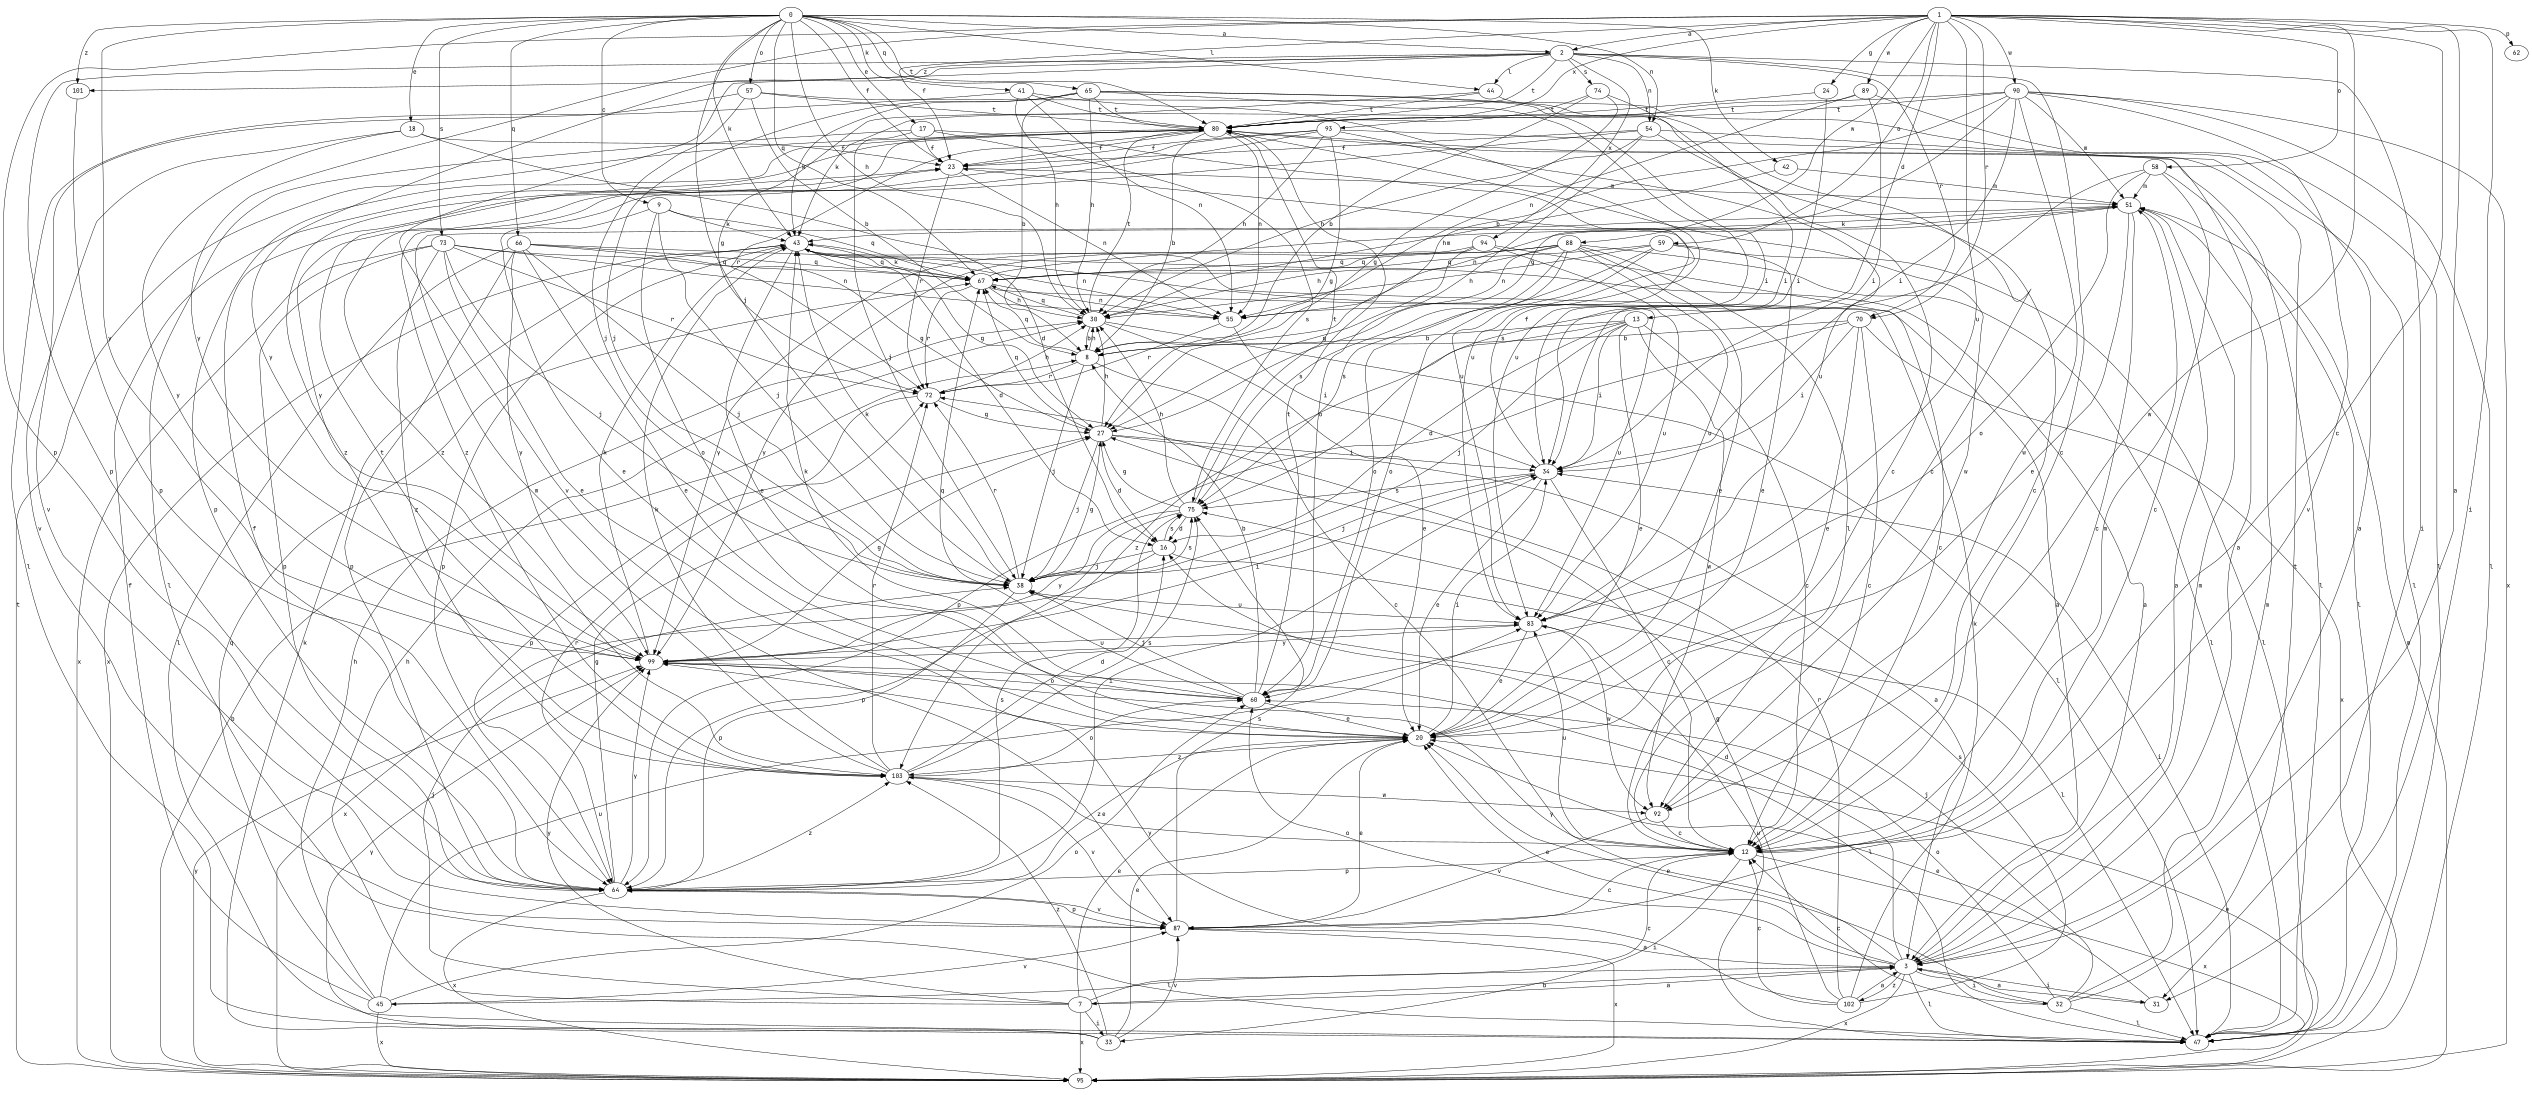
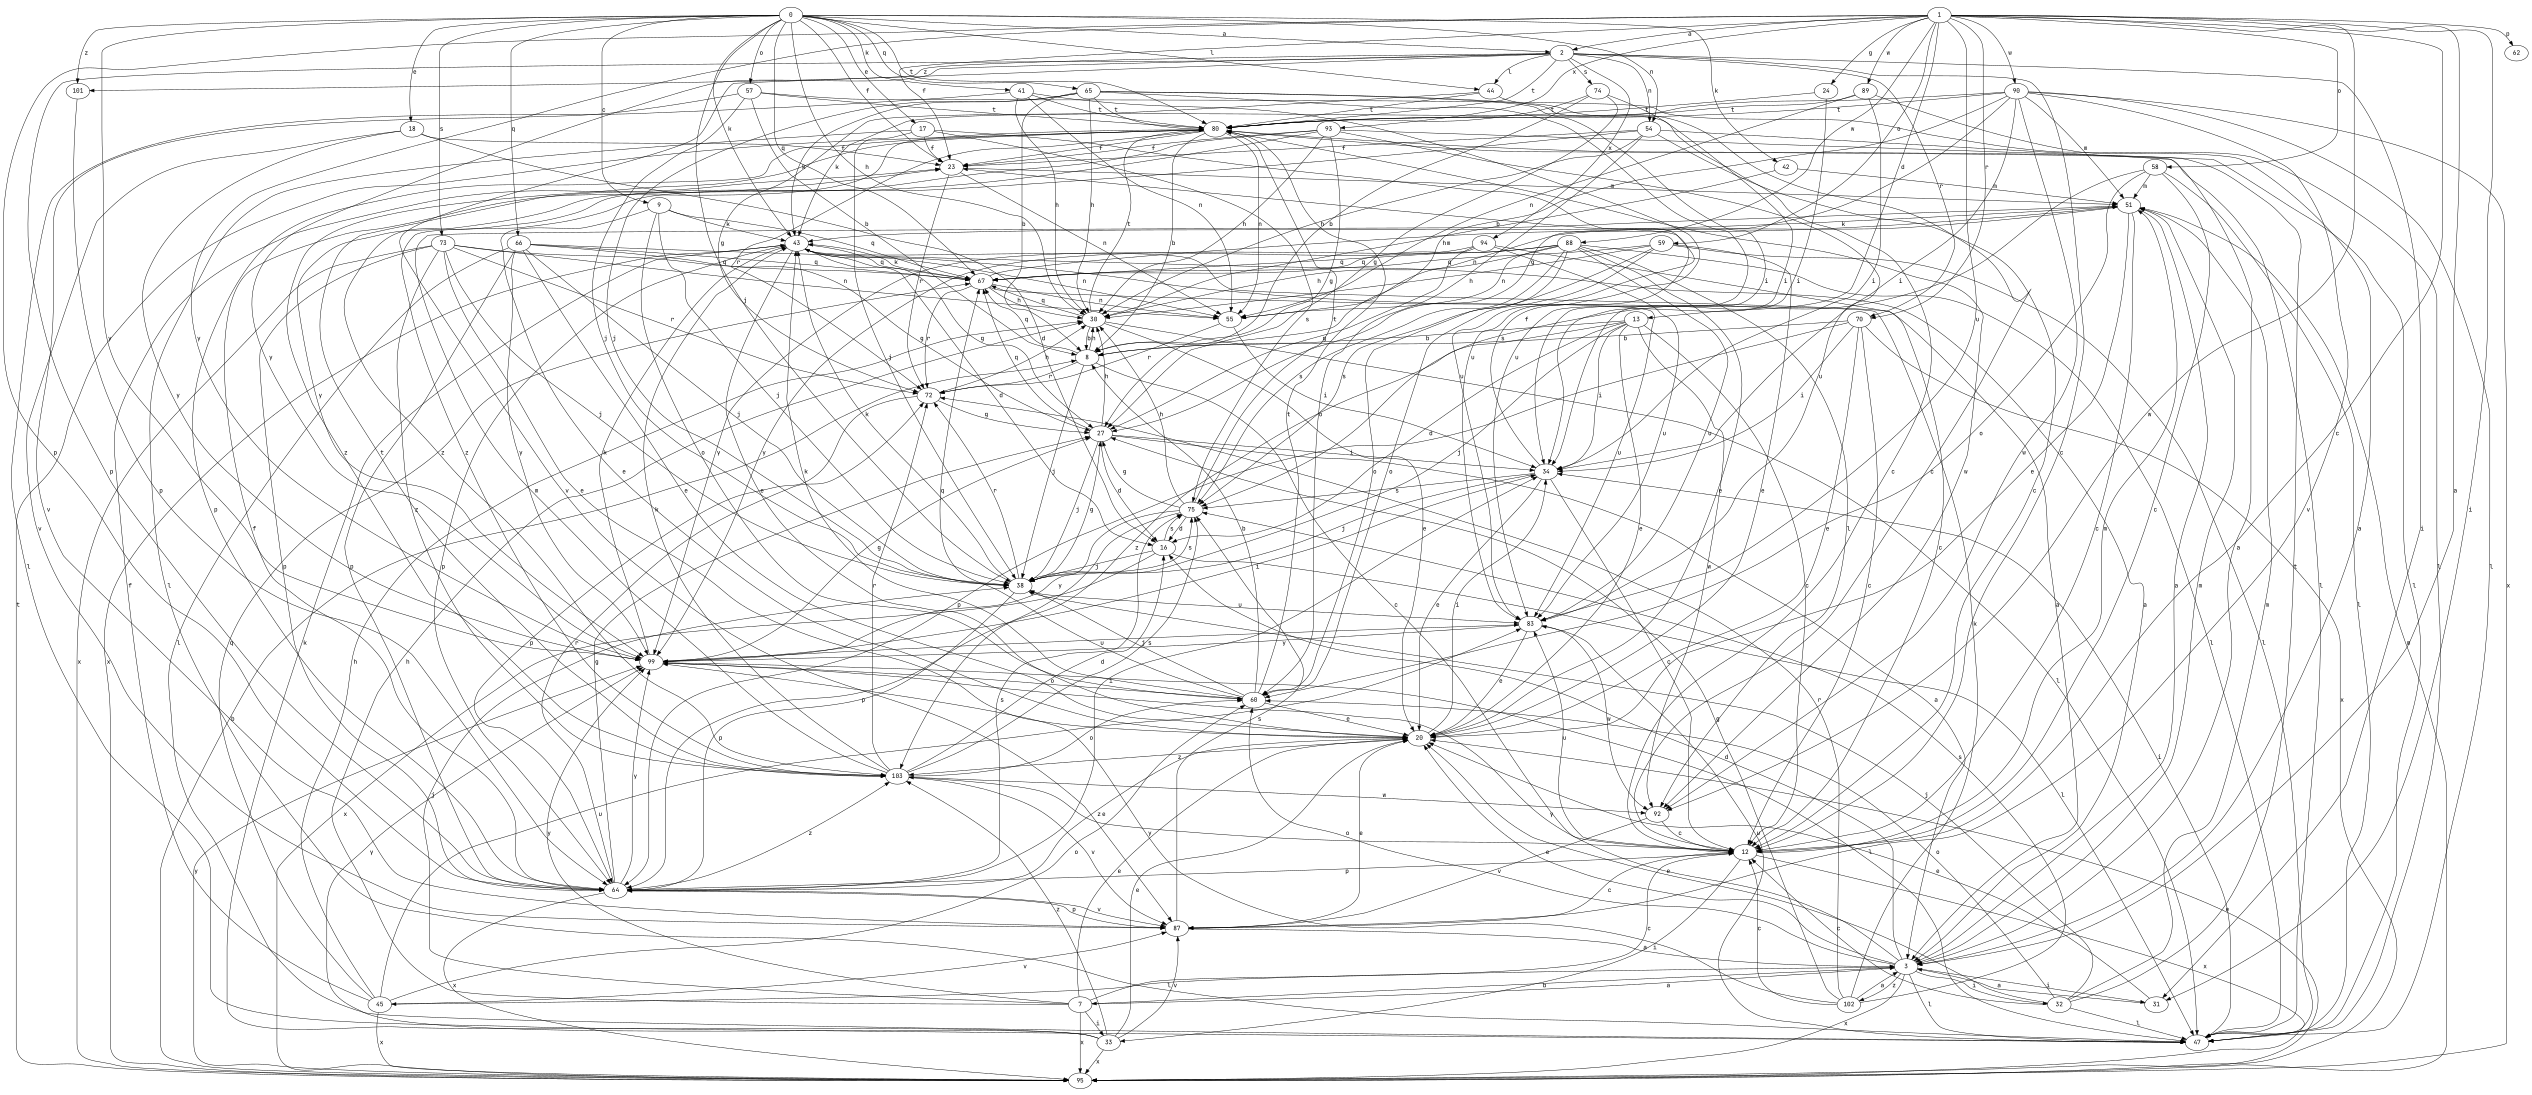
edge "87" -> "95": now "33" -> "95"
